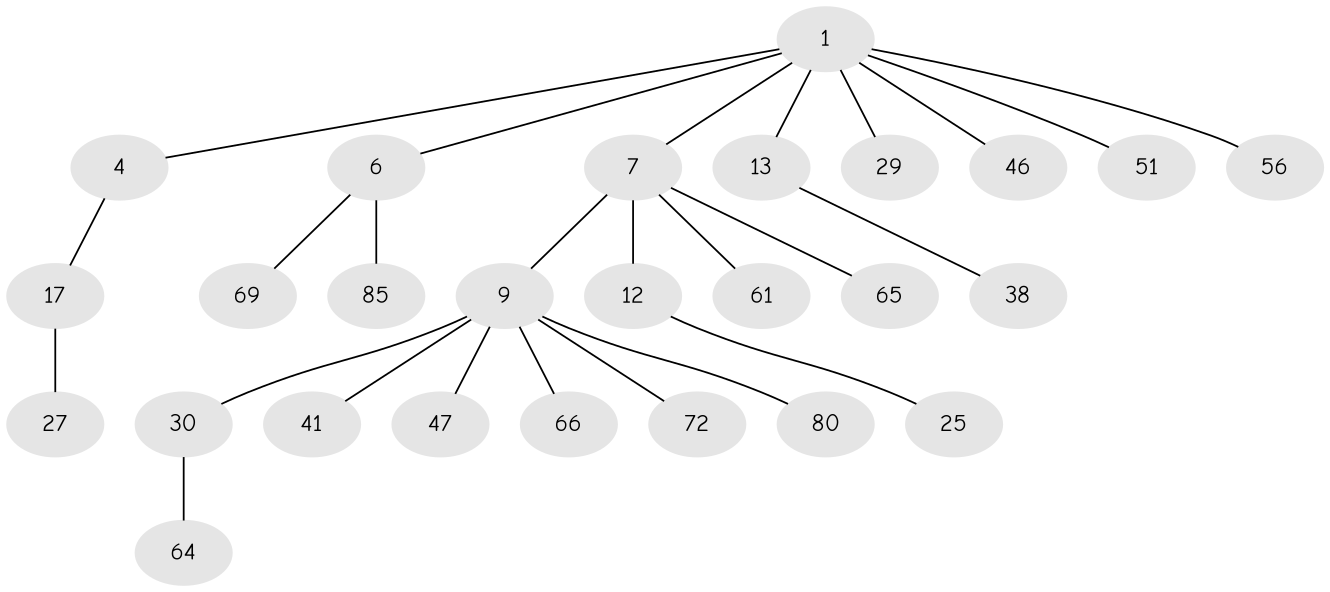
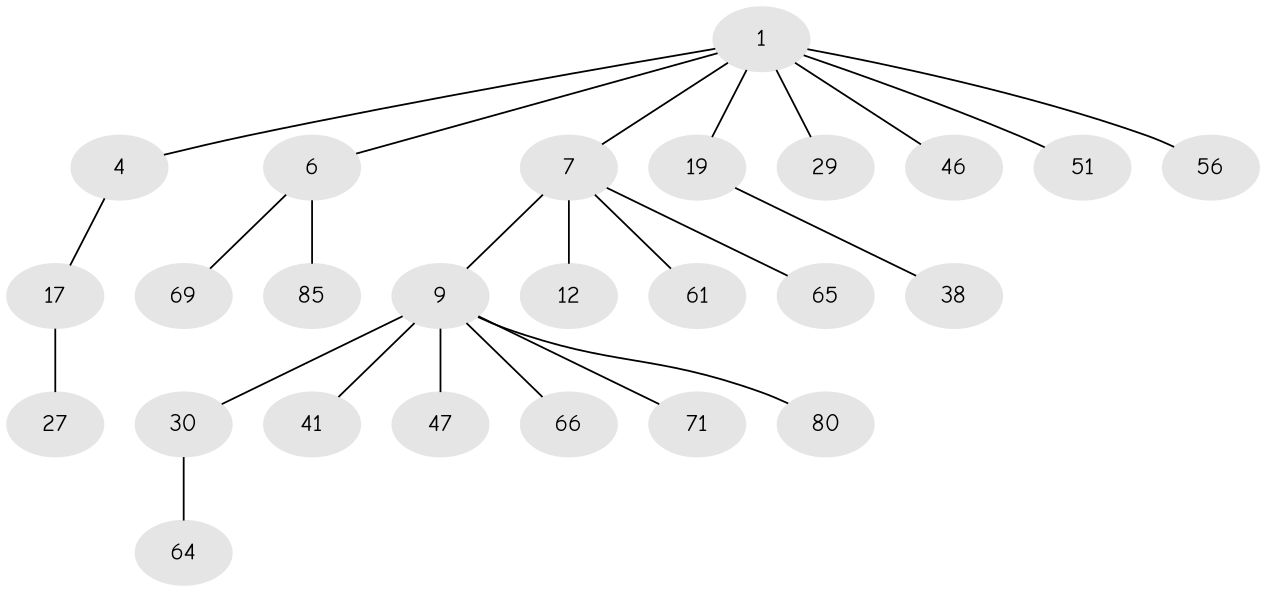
node "13": label "13" -> "19"
node "72": label "72" -> "71"
node "25": removed
